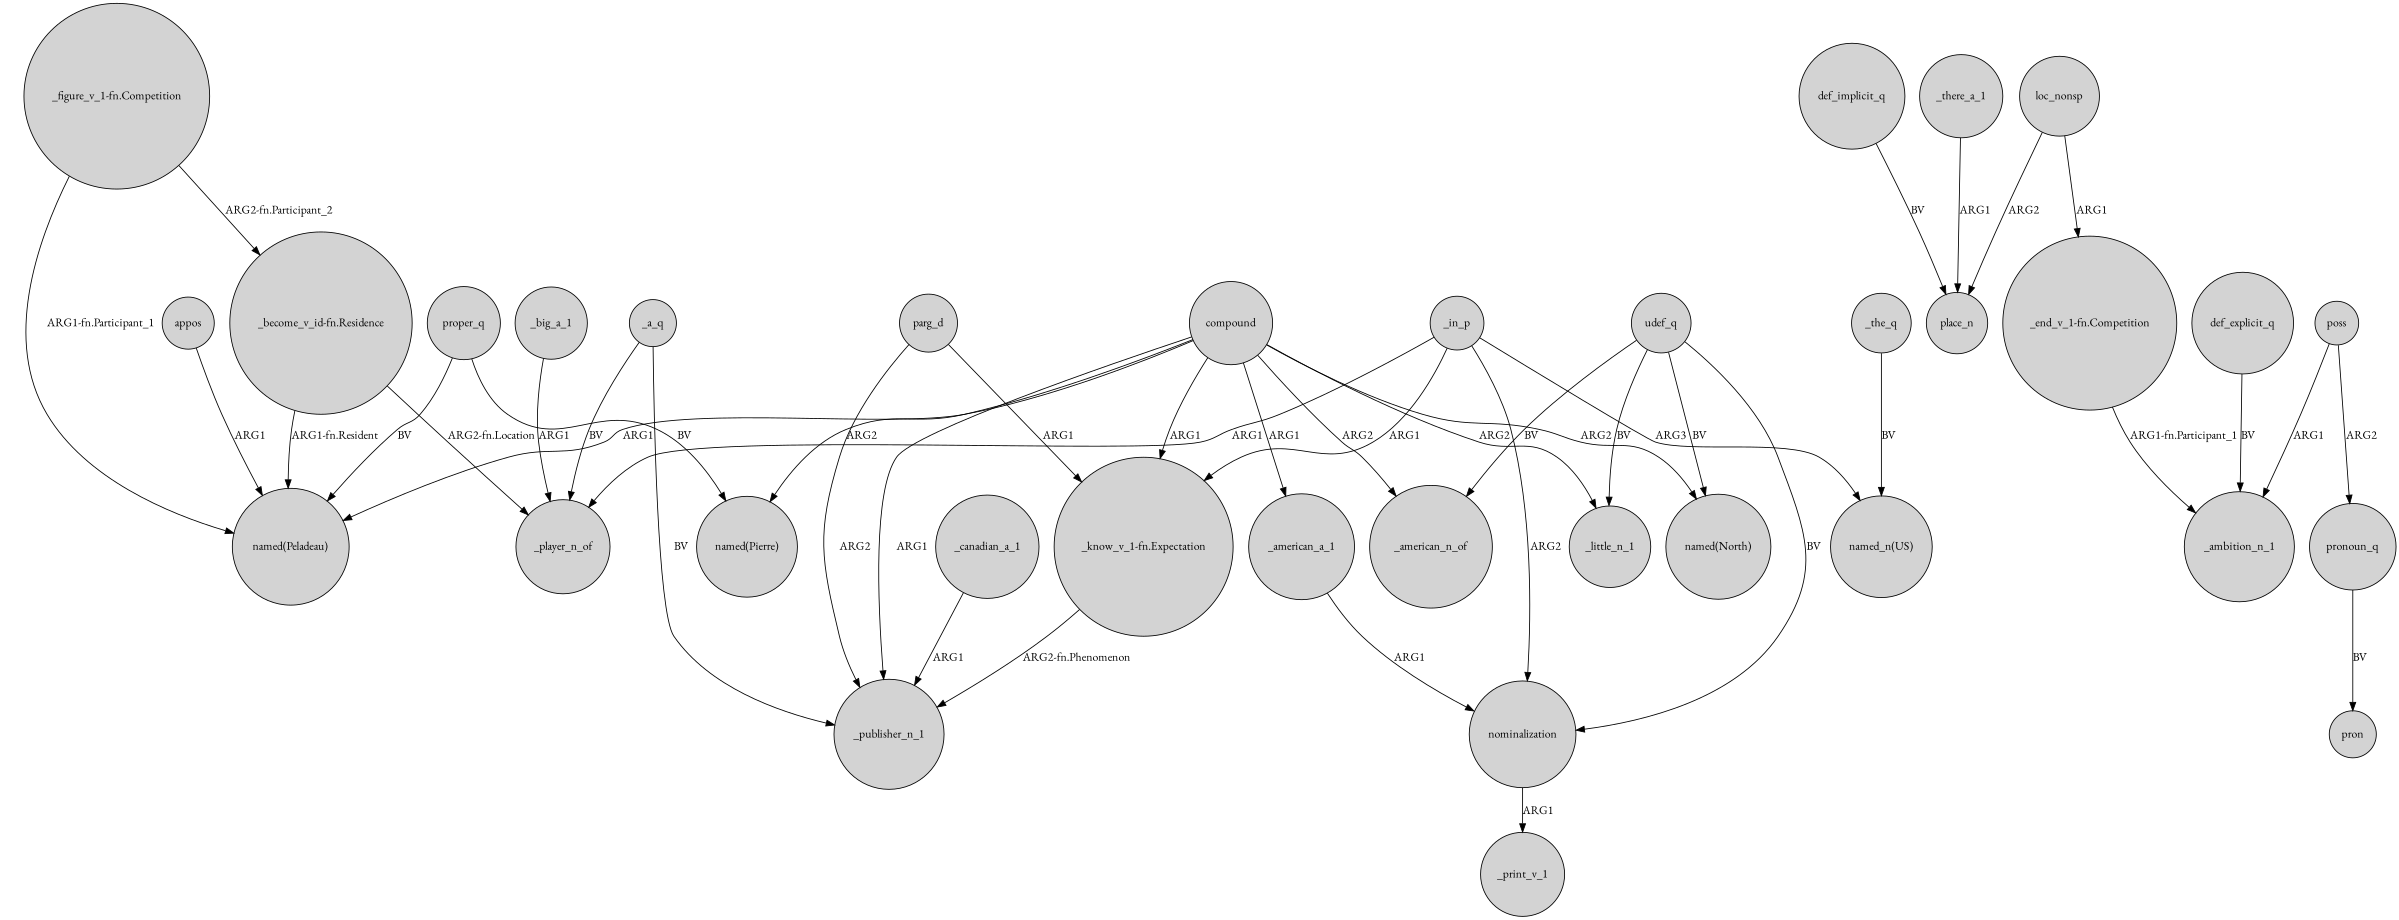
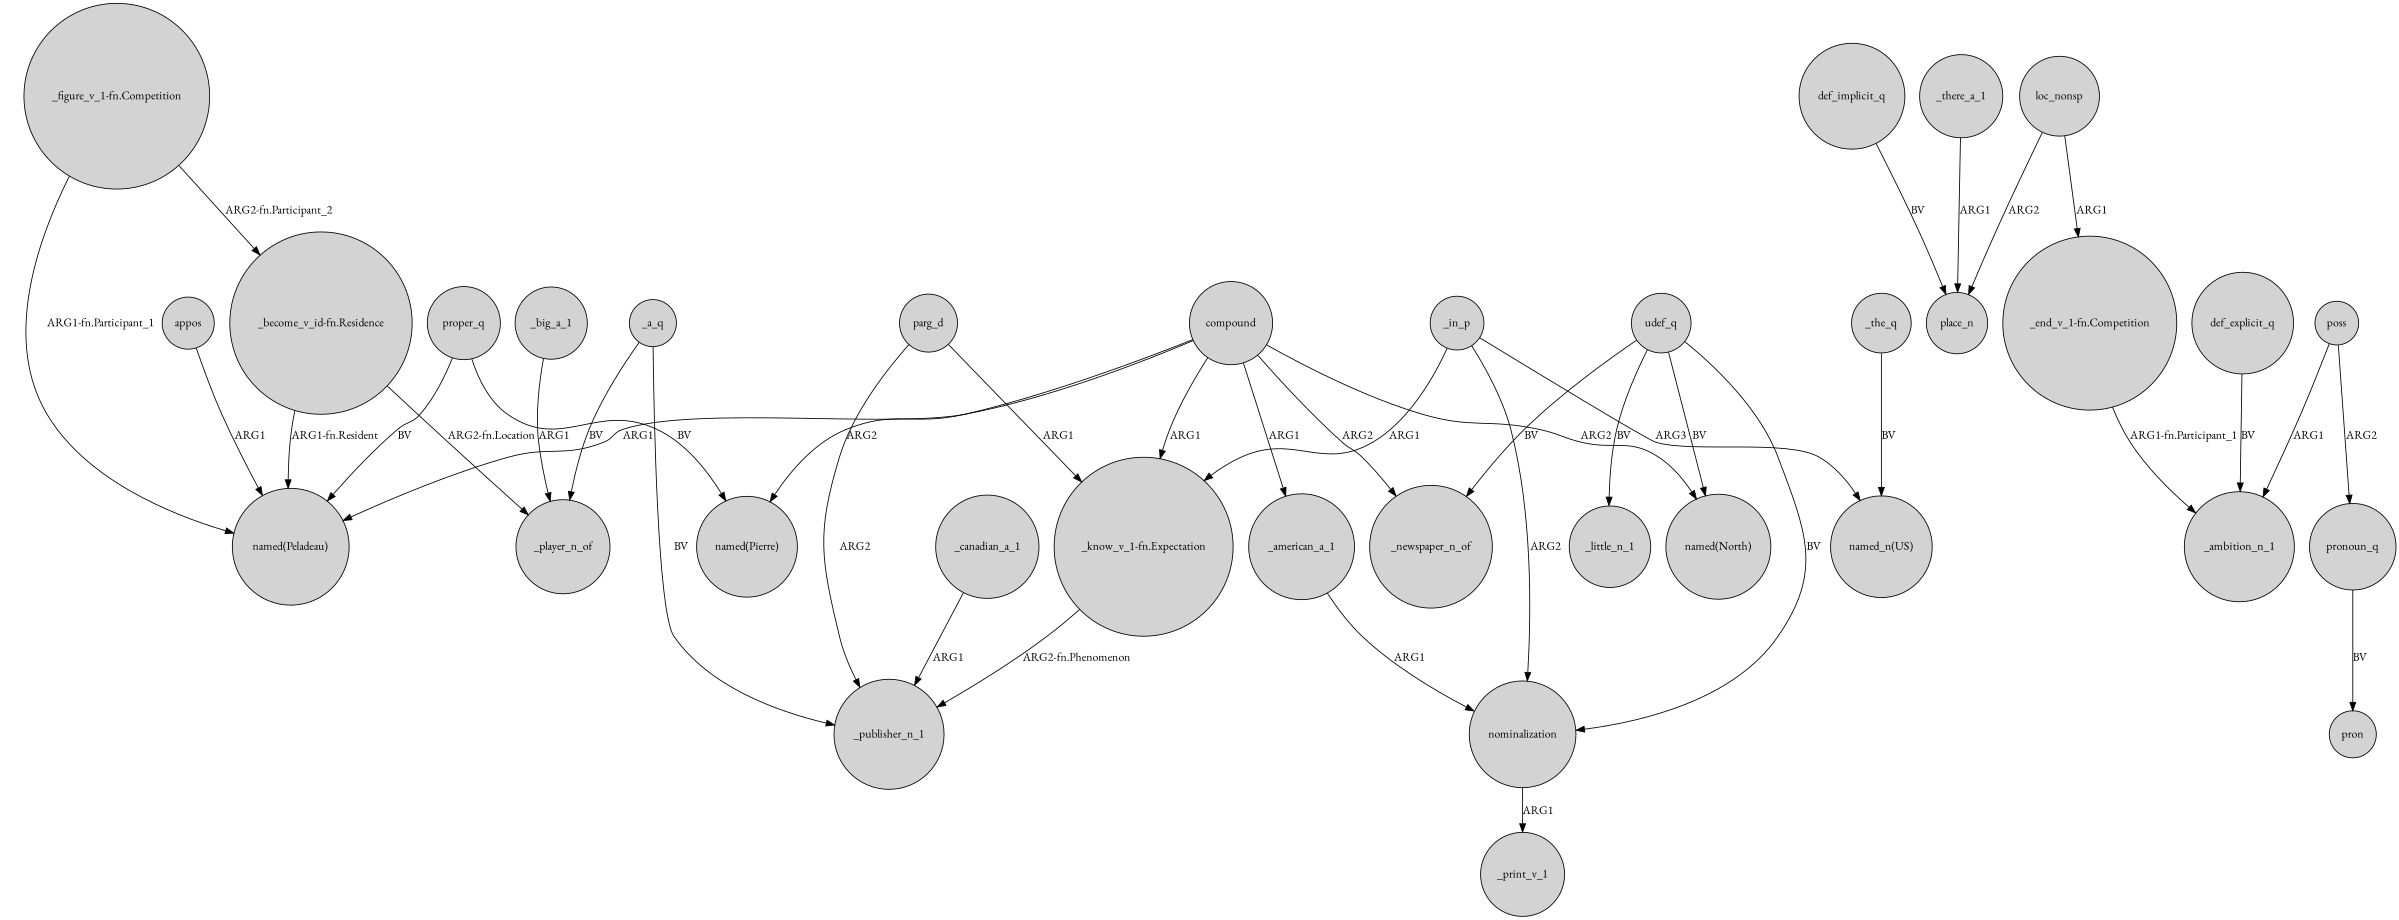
edge "compound" -> "_little_n_1": removed, label "ARG2"
edge "compound" -> "_publisher_n_1": removed, label "ARG1"
edge "_in_p" -> "_player_n_of": removed, label "ARG1"
node "_american_n_of": label "_american_n_of" -> "_newspaper_n_of"
